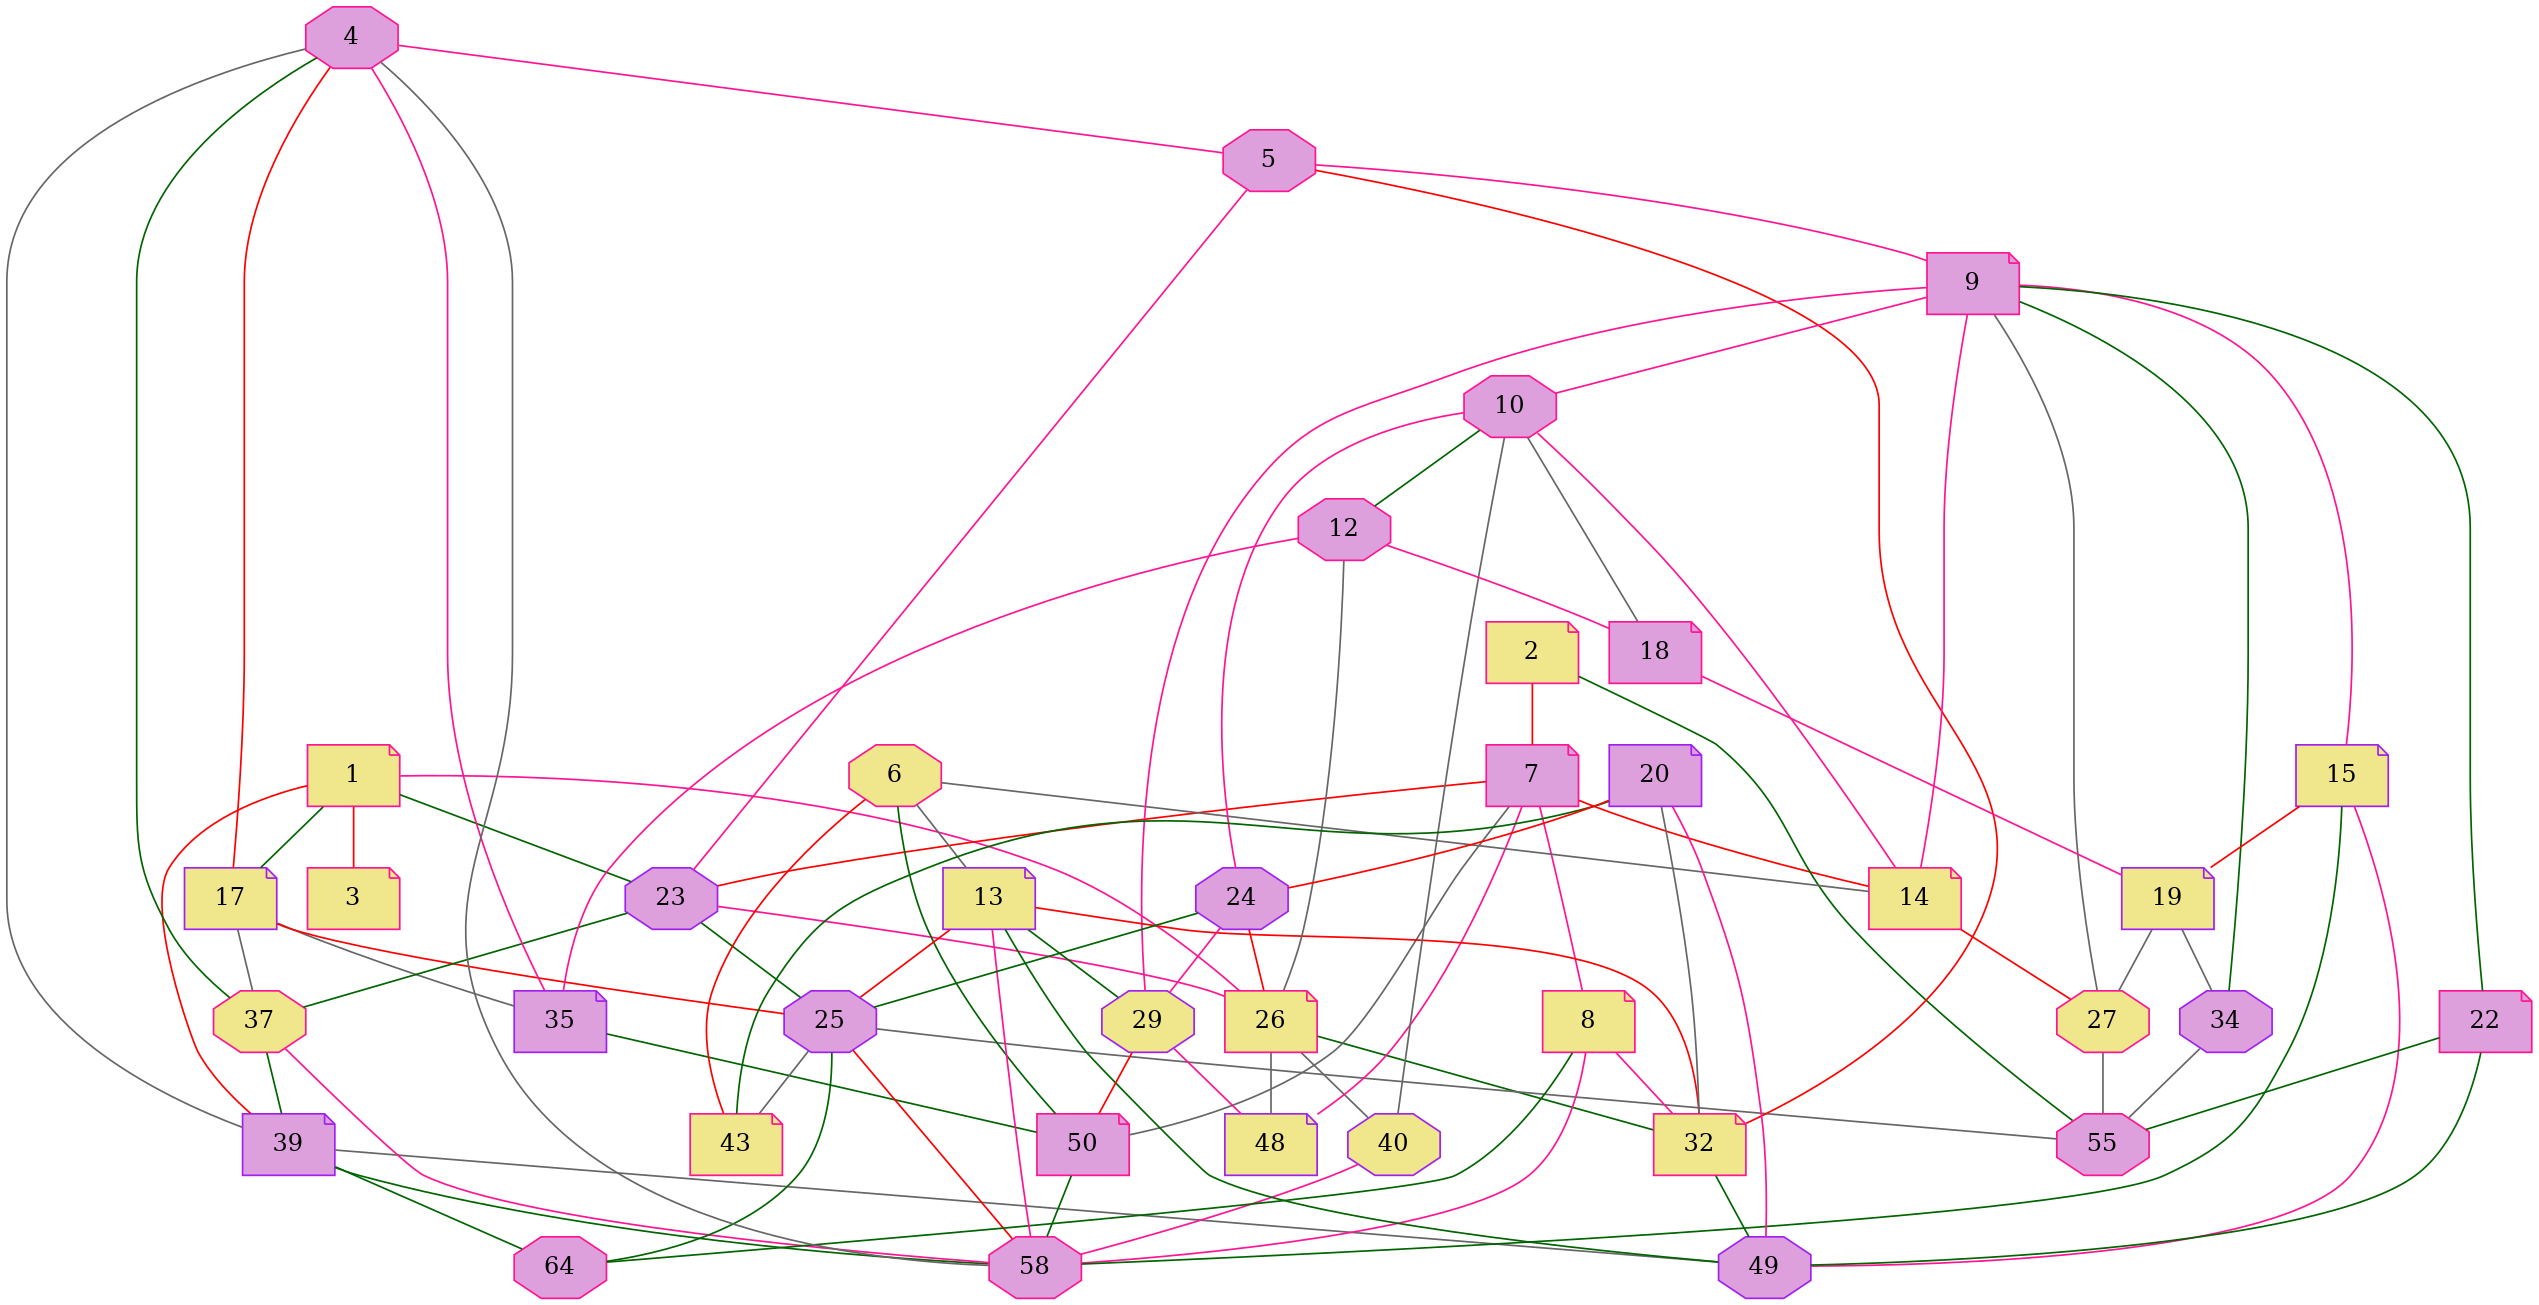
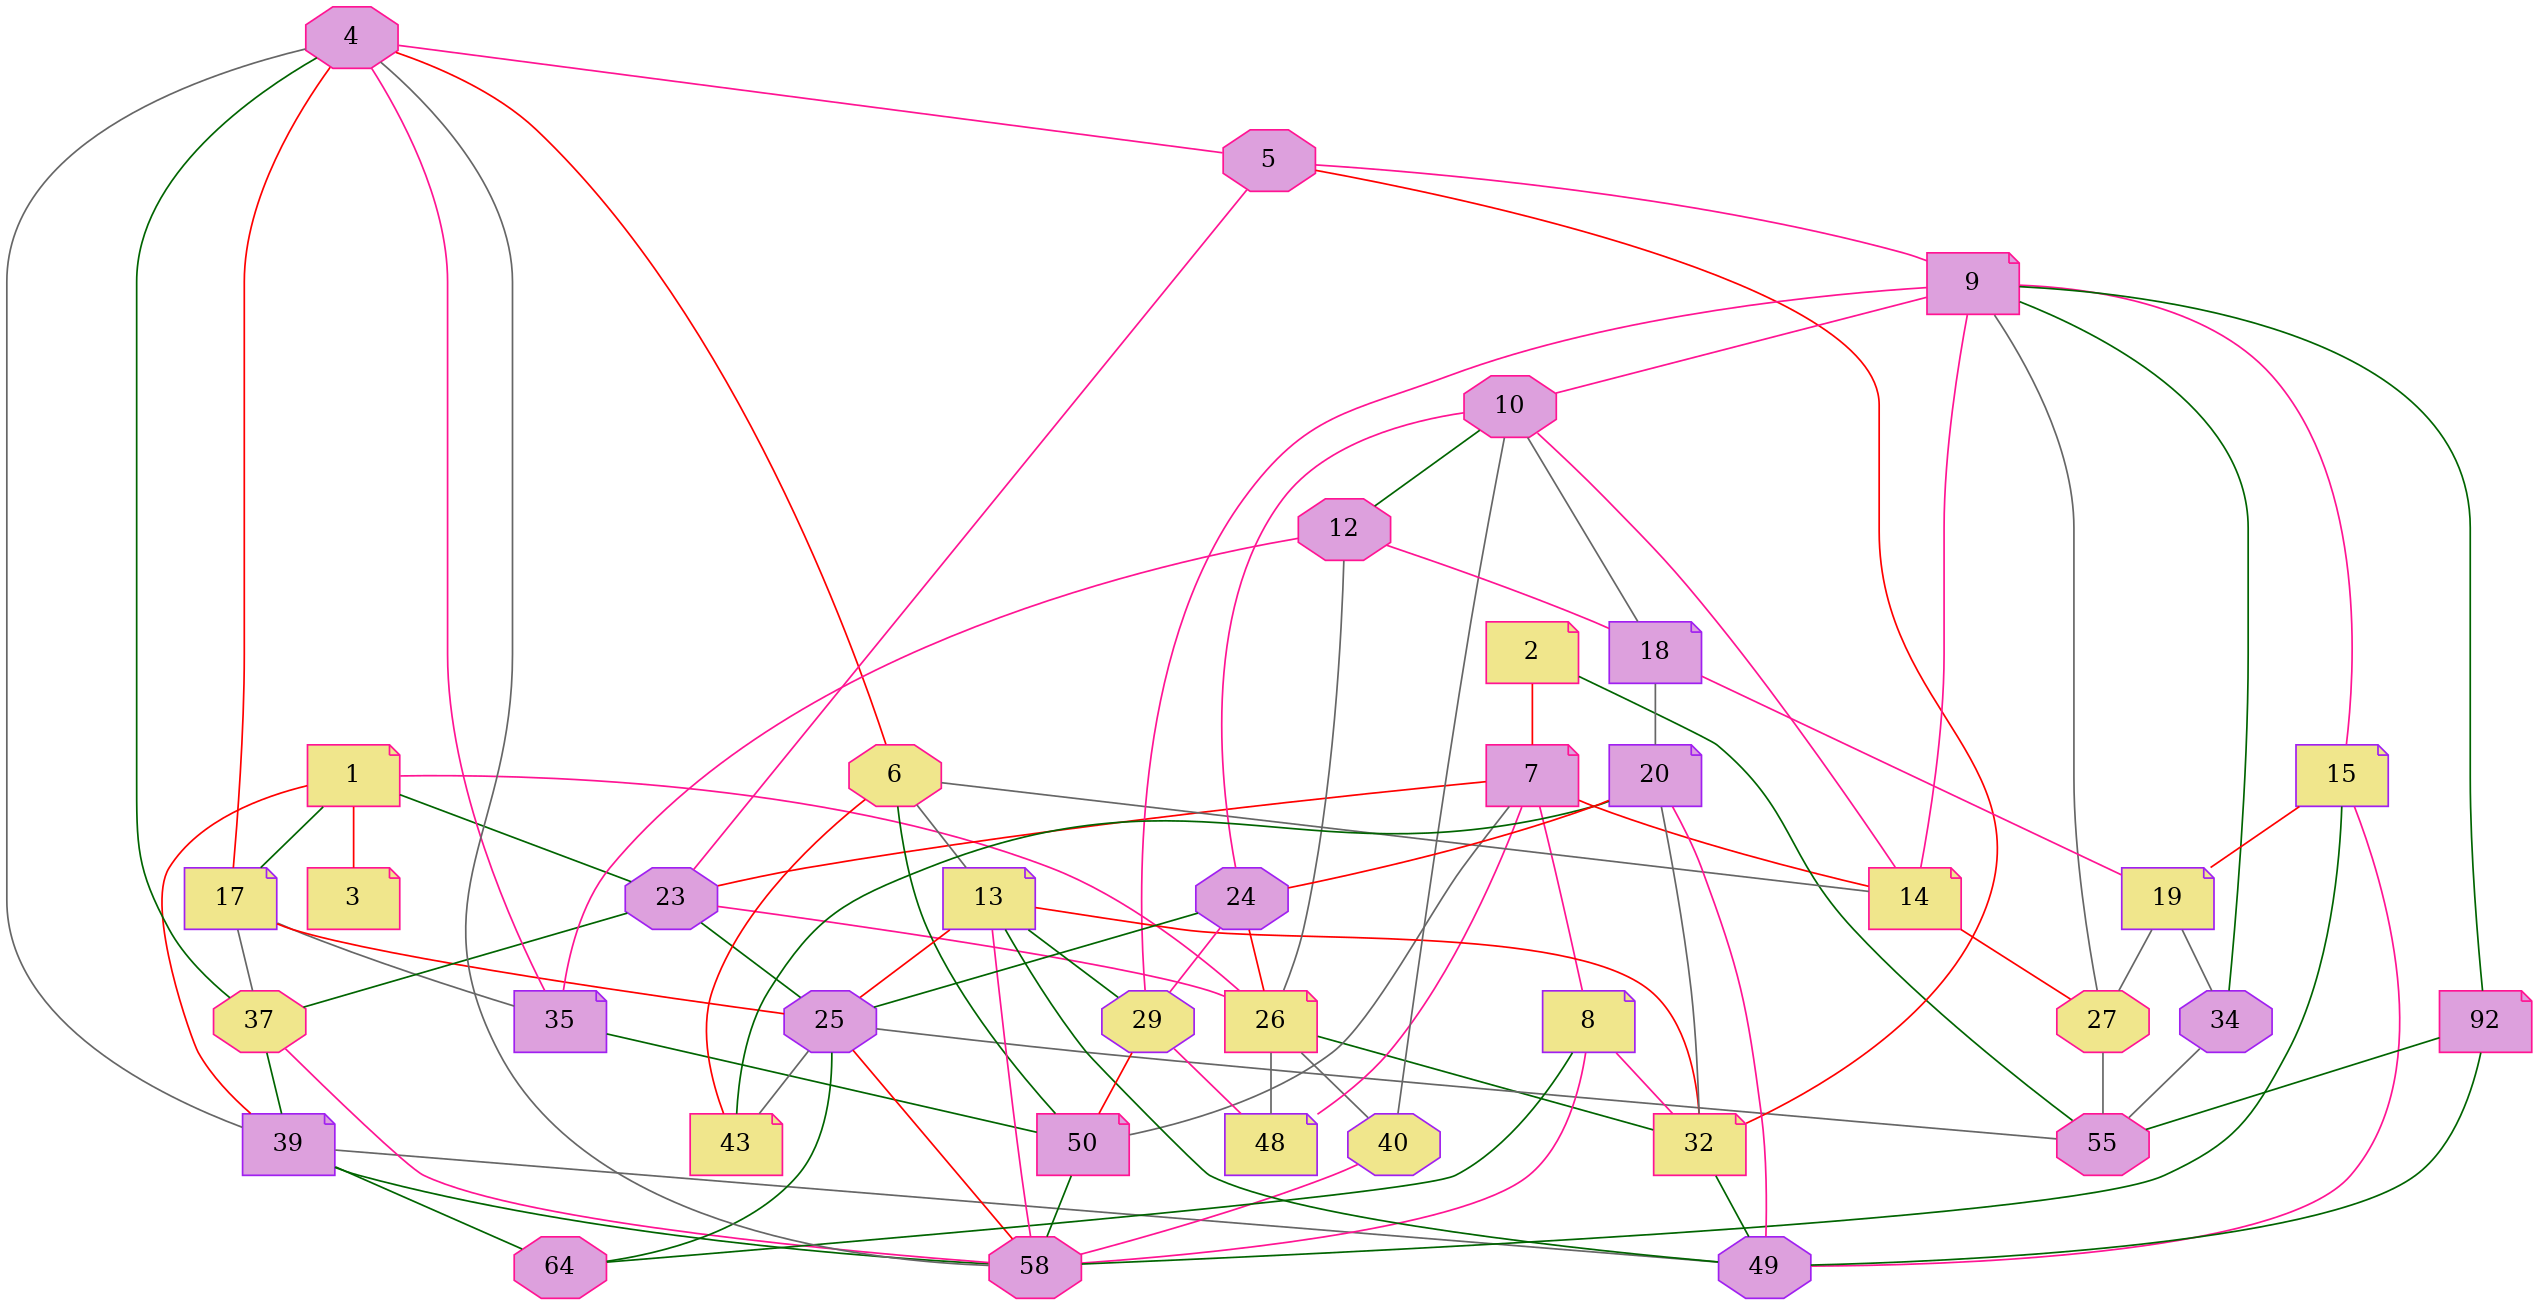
edge "4" -- "6": added
node "18": color deeppink -> purple
edge "18" -- "20": added
node "8": color deeppink -> purple
node "22": label "22" -> "92"
